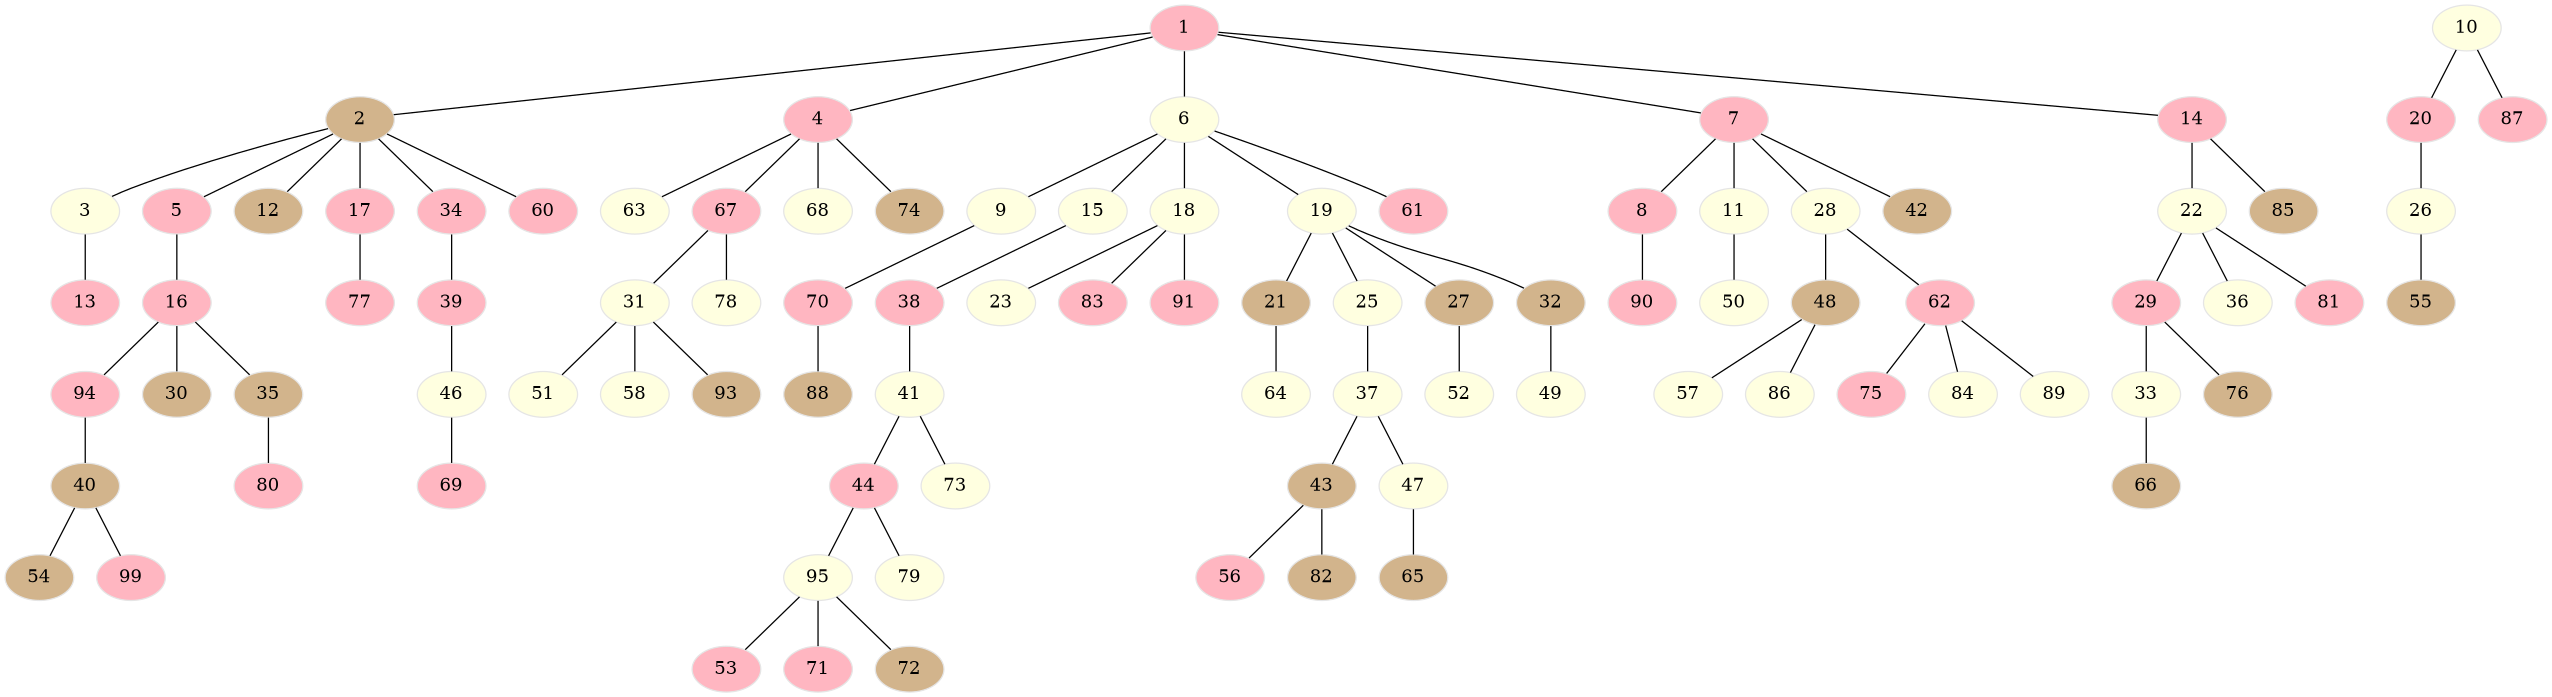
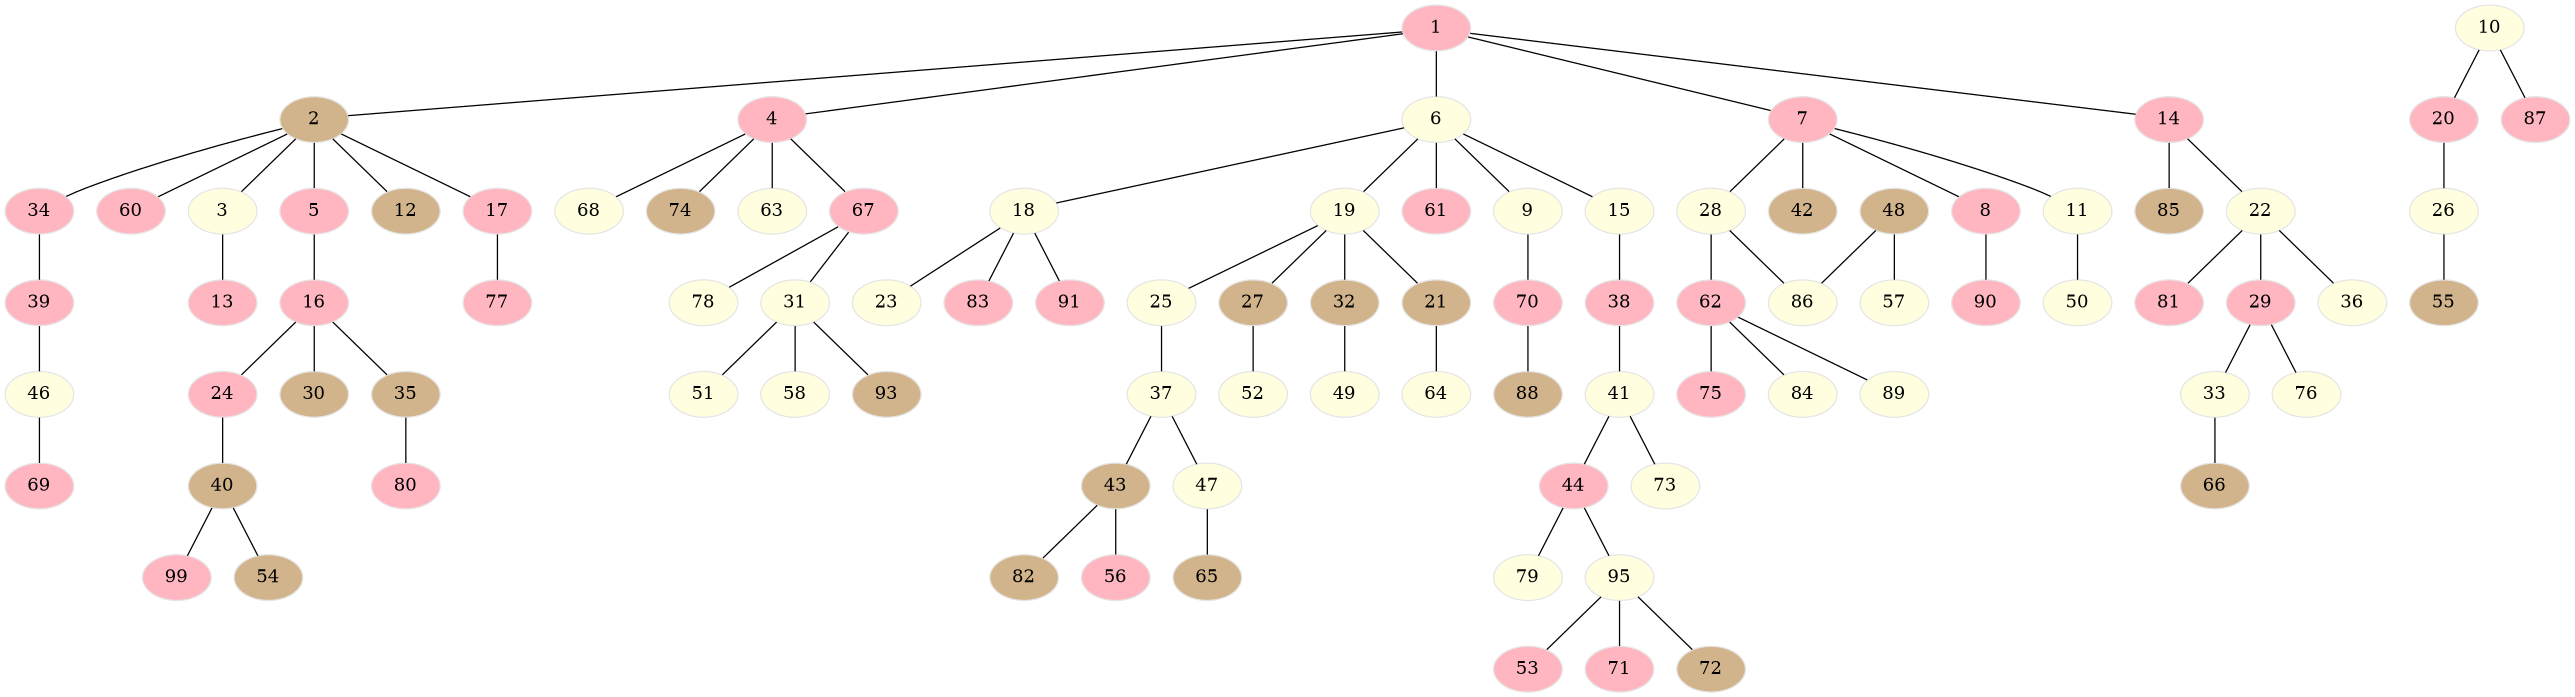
edge "28" -- "48": now "28" -- "86"
node "94": label "94" -> "24"
node "76": fillcolor tan -> lightyellow
